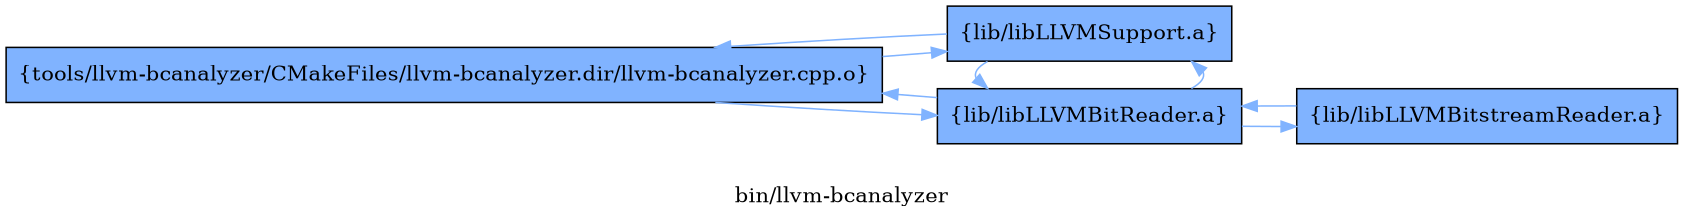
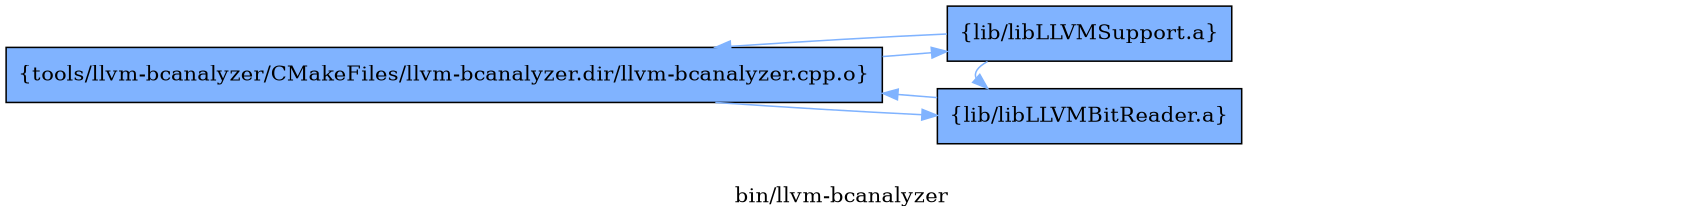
edge "{lib/libLLVMBitReader.a}" -> "{lib/libLLVMSupport.a}": removed
node "{lib/libLLVMBitstreamReader.a}": removed
